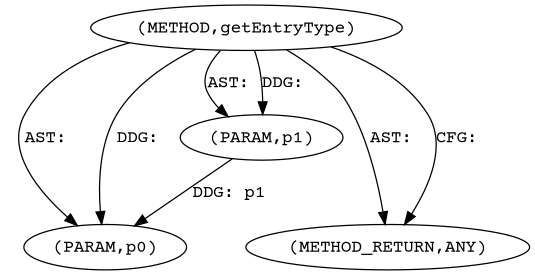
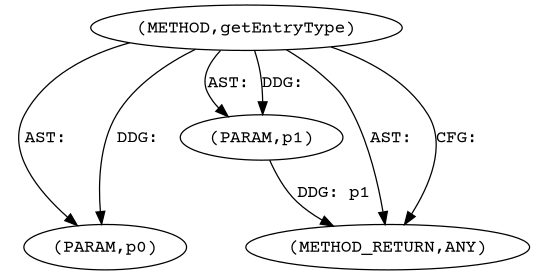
edge "(PARAM,p1)" -> "(PARAM,p0)": now "(PARAM,p1)" -> "(METHOD_RETURN,ANY)"
